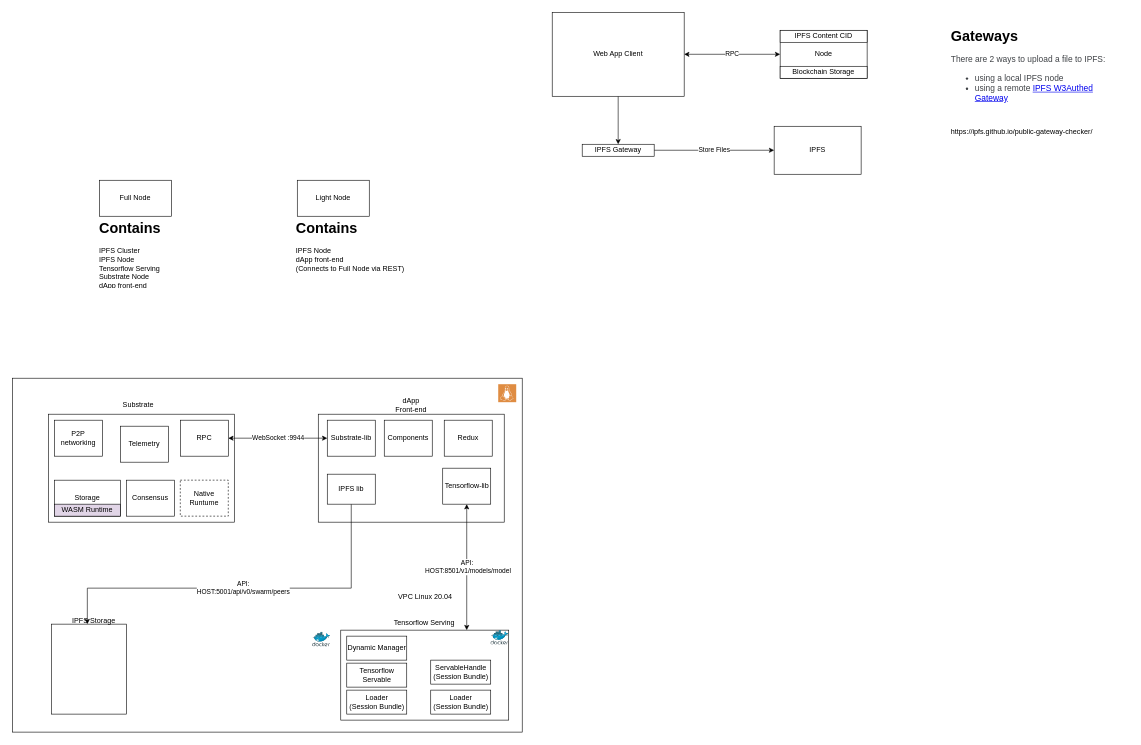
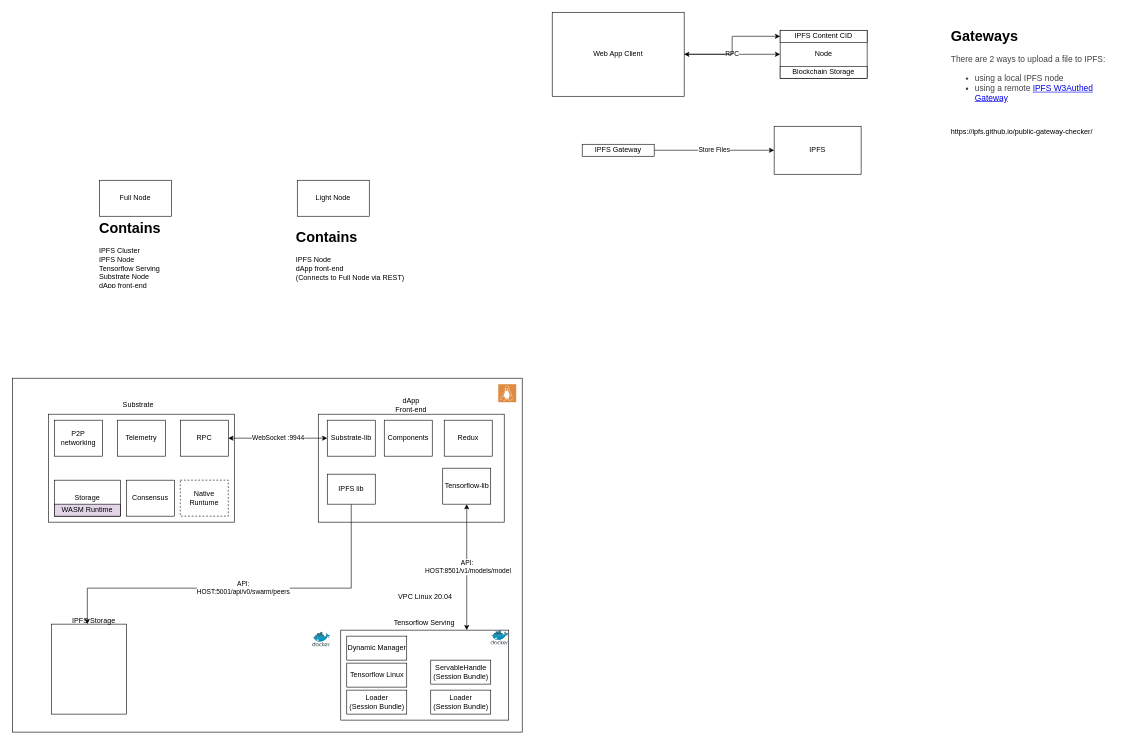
edge "Web App Client" -> "IPFS Gateway": now "Web App Client" -> "IPFS Content CID"
node "Contains IPFS Node dApp front-end (Connects to Full Node via REST)": moved (350, 252) -> (350, 261)
node "Telemetry": moved (144, 444) -> (141, 438)
node "Tensorflow Servable": label "Tensorflow Servable" -> "Tensorflow Linux"
